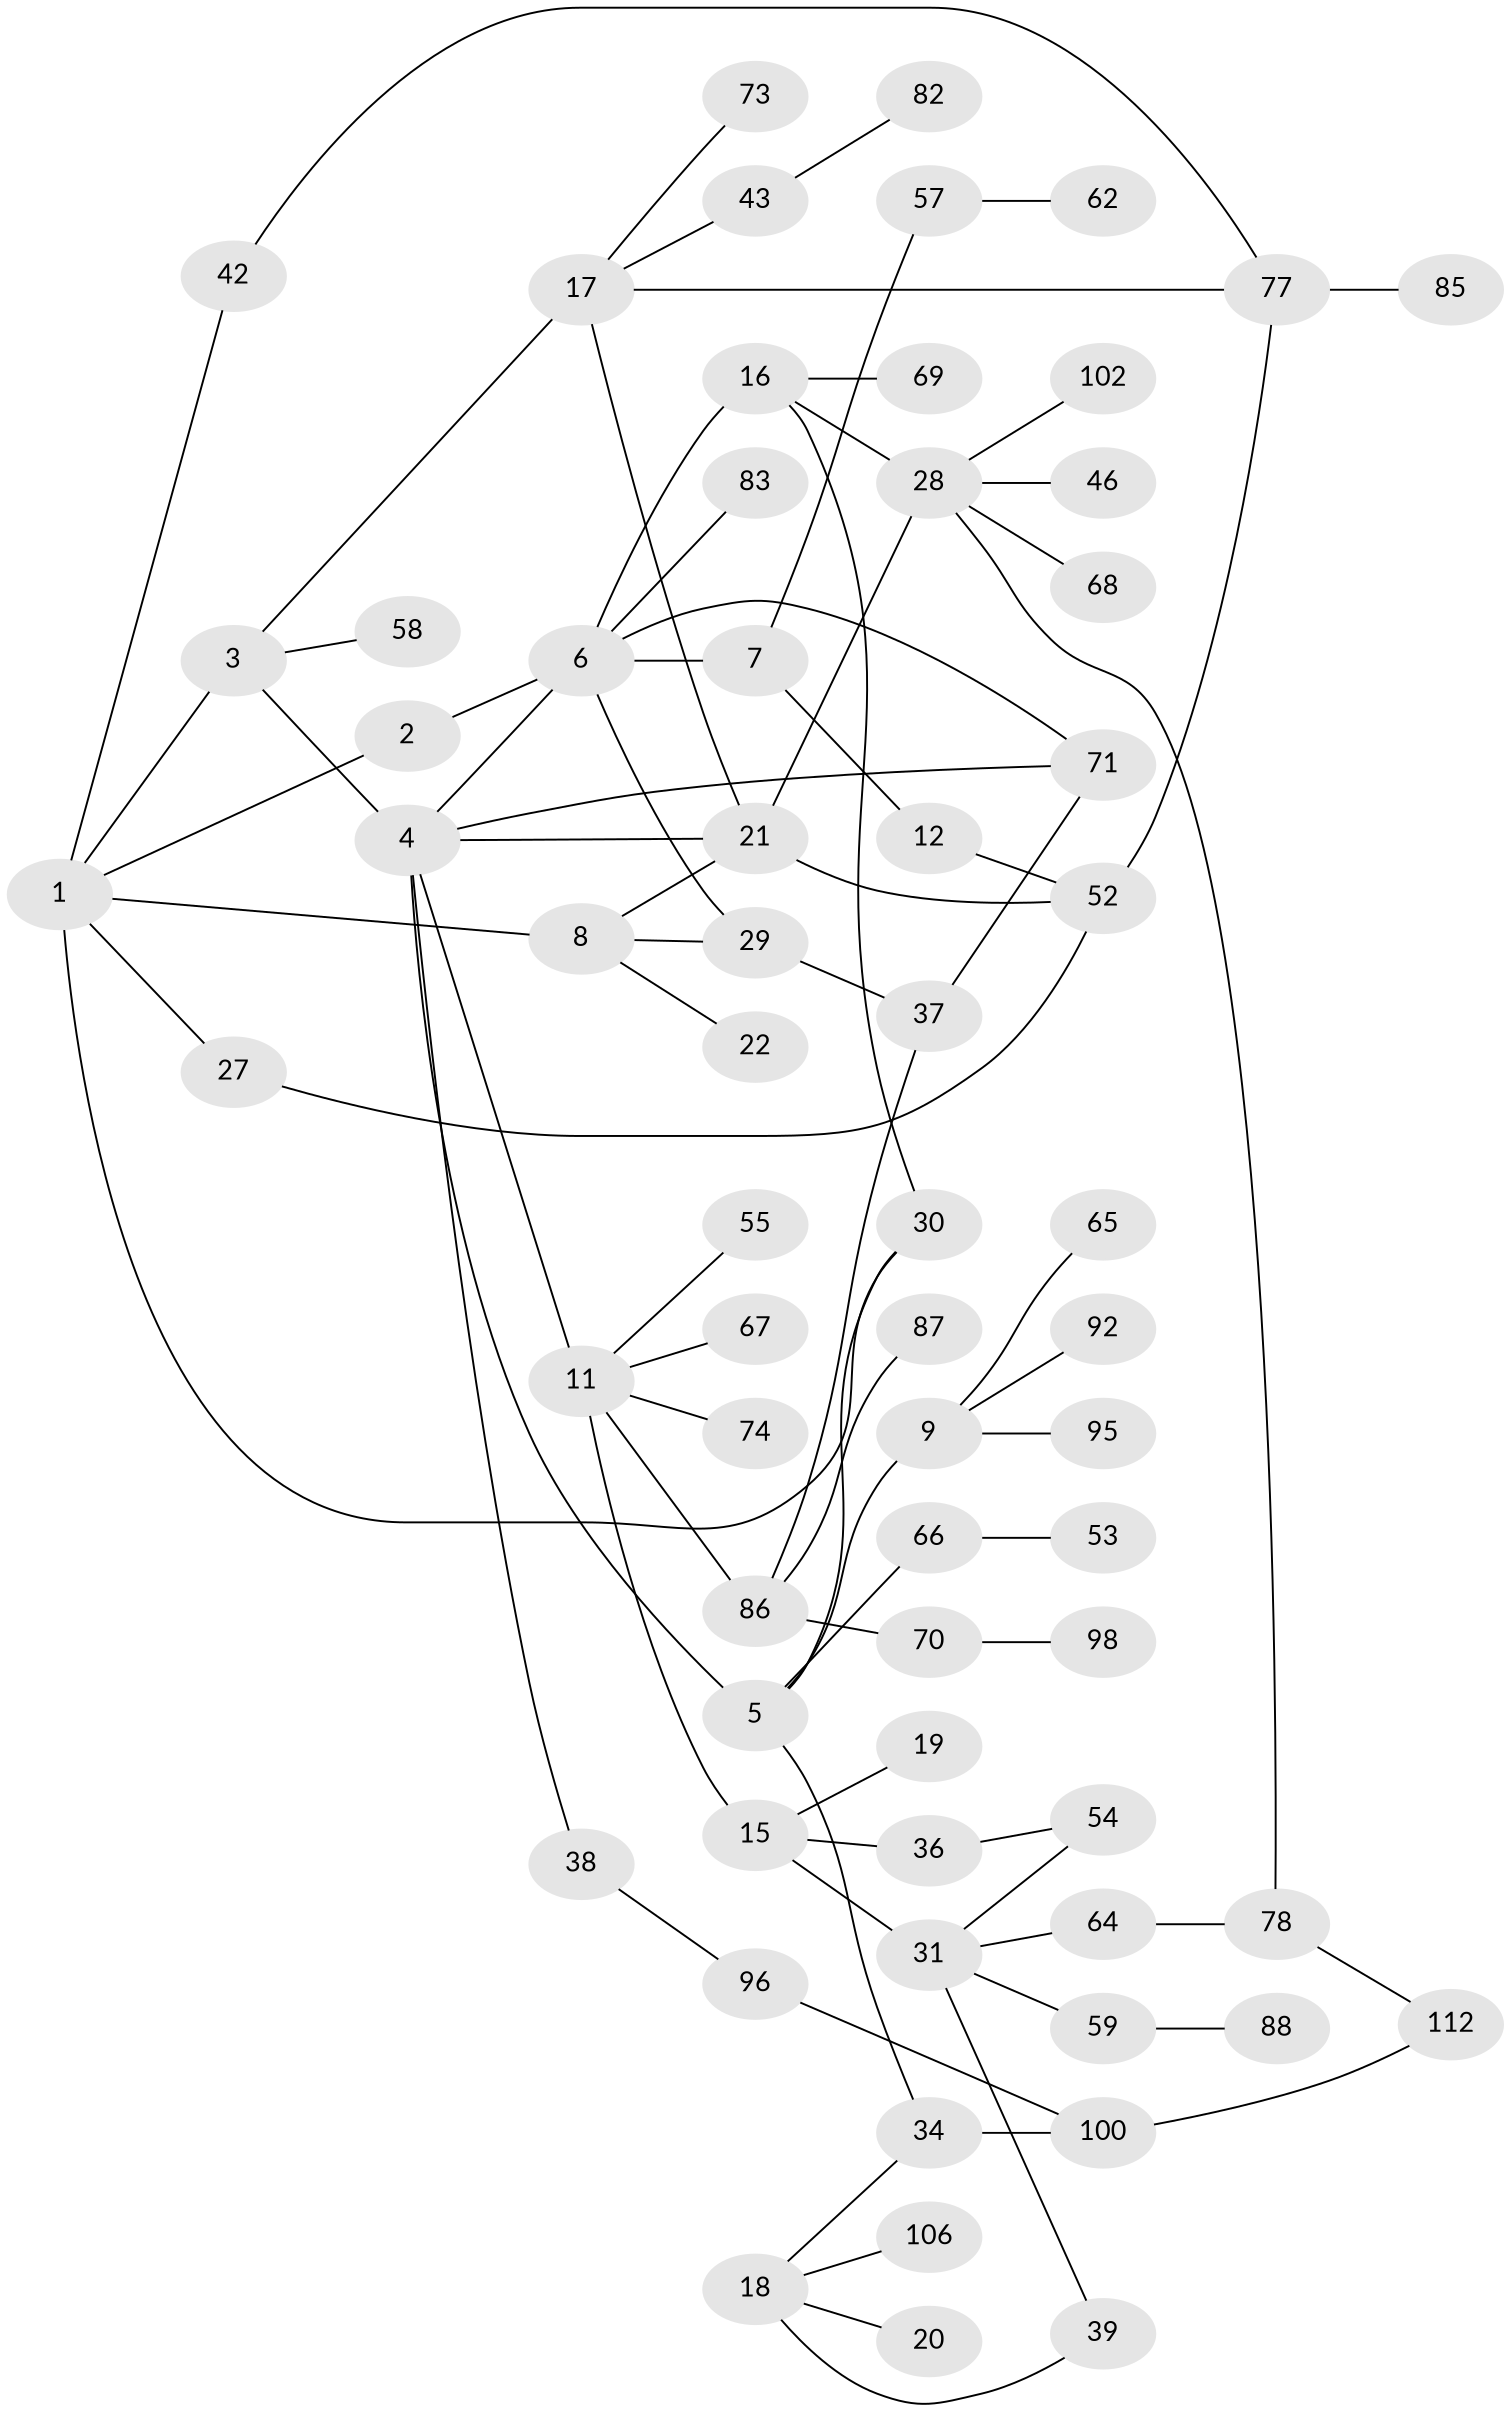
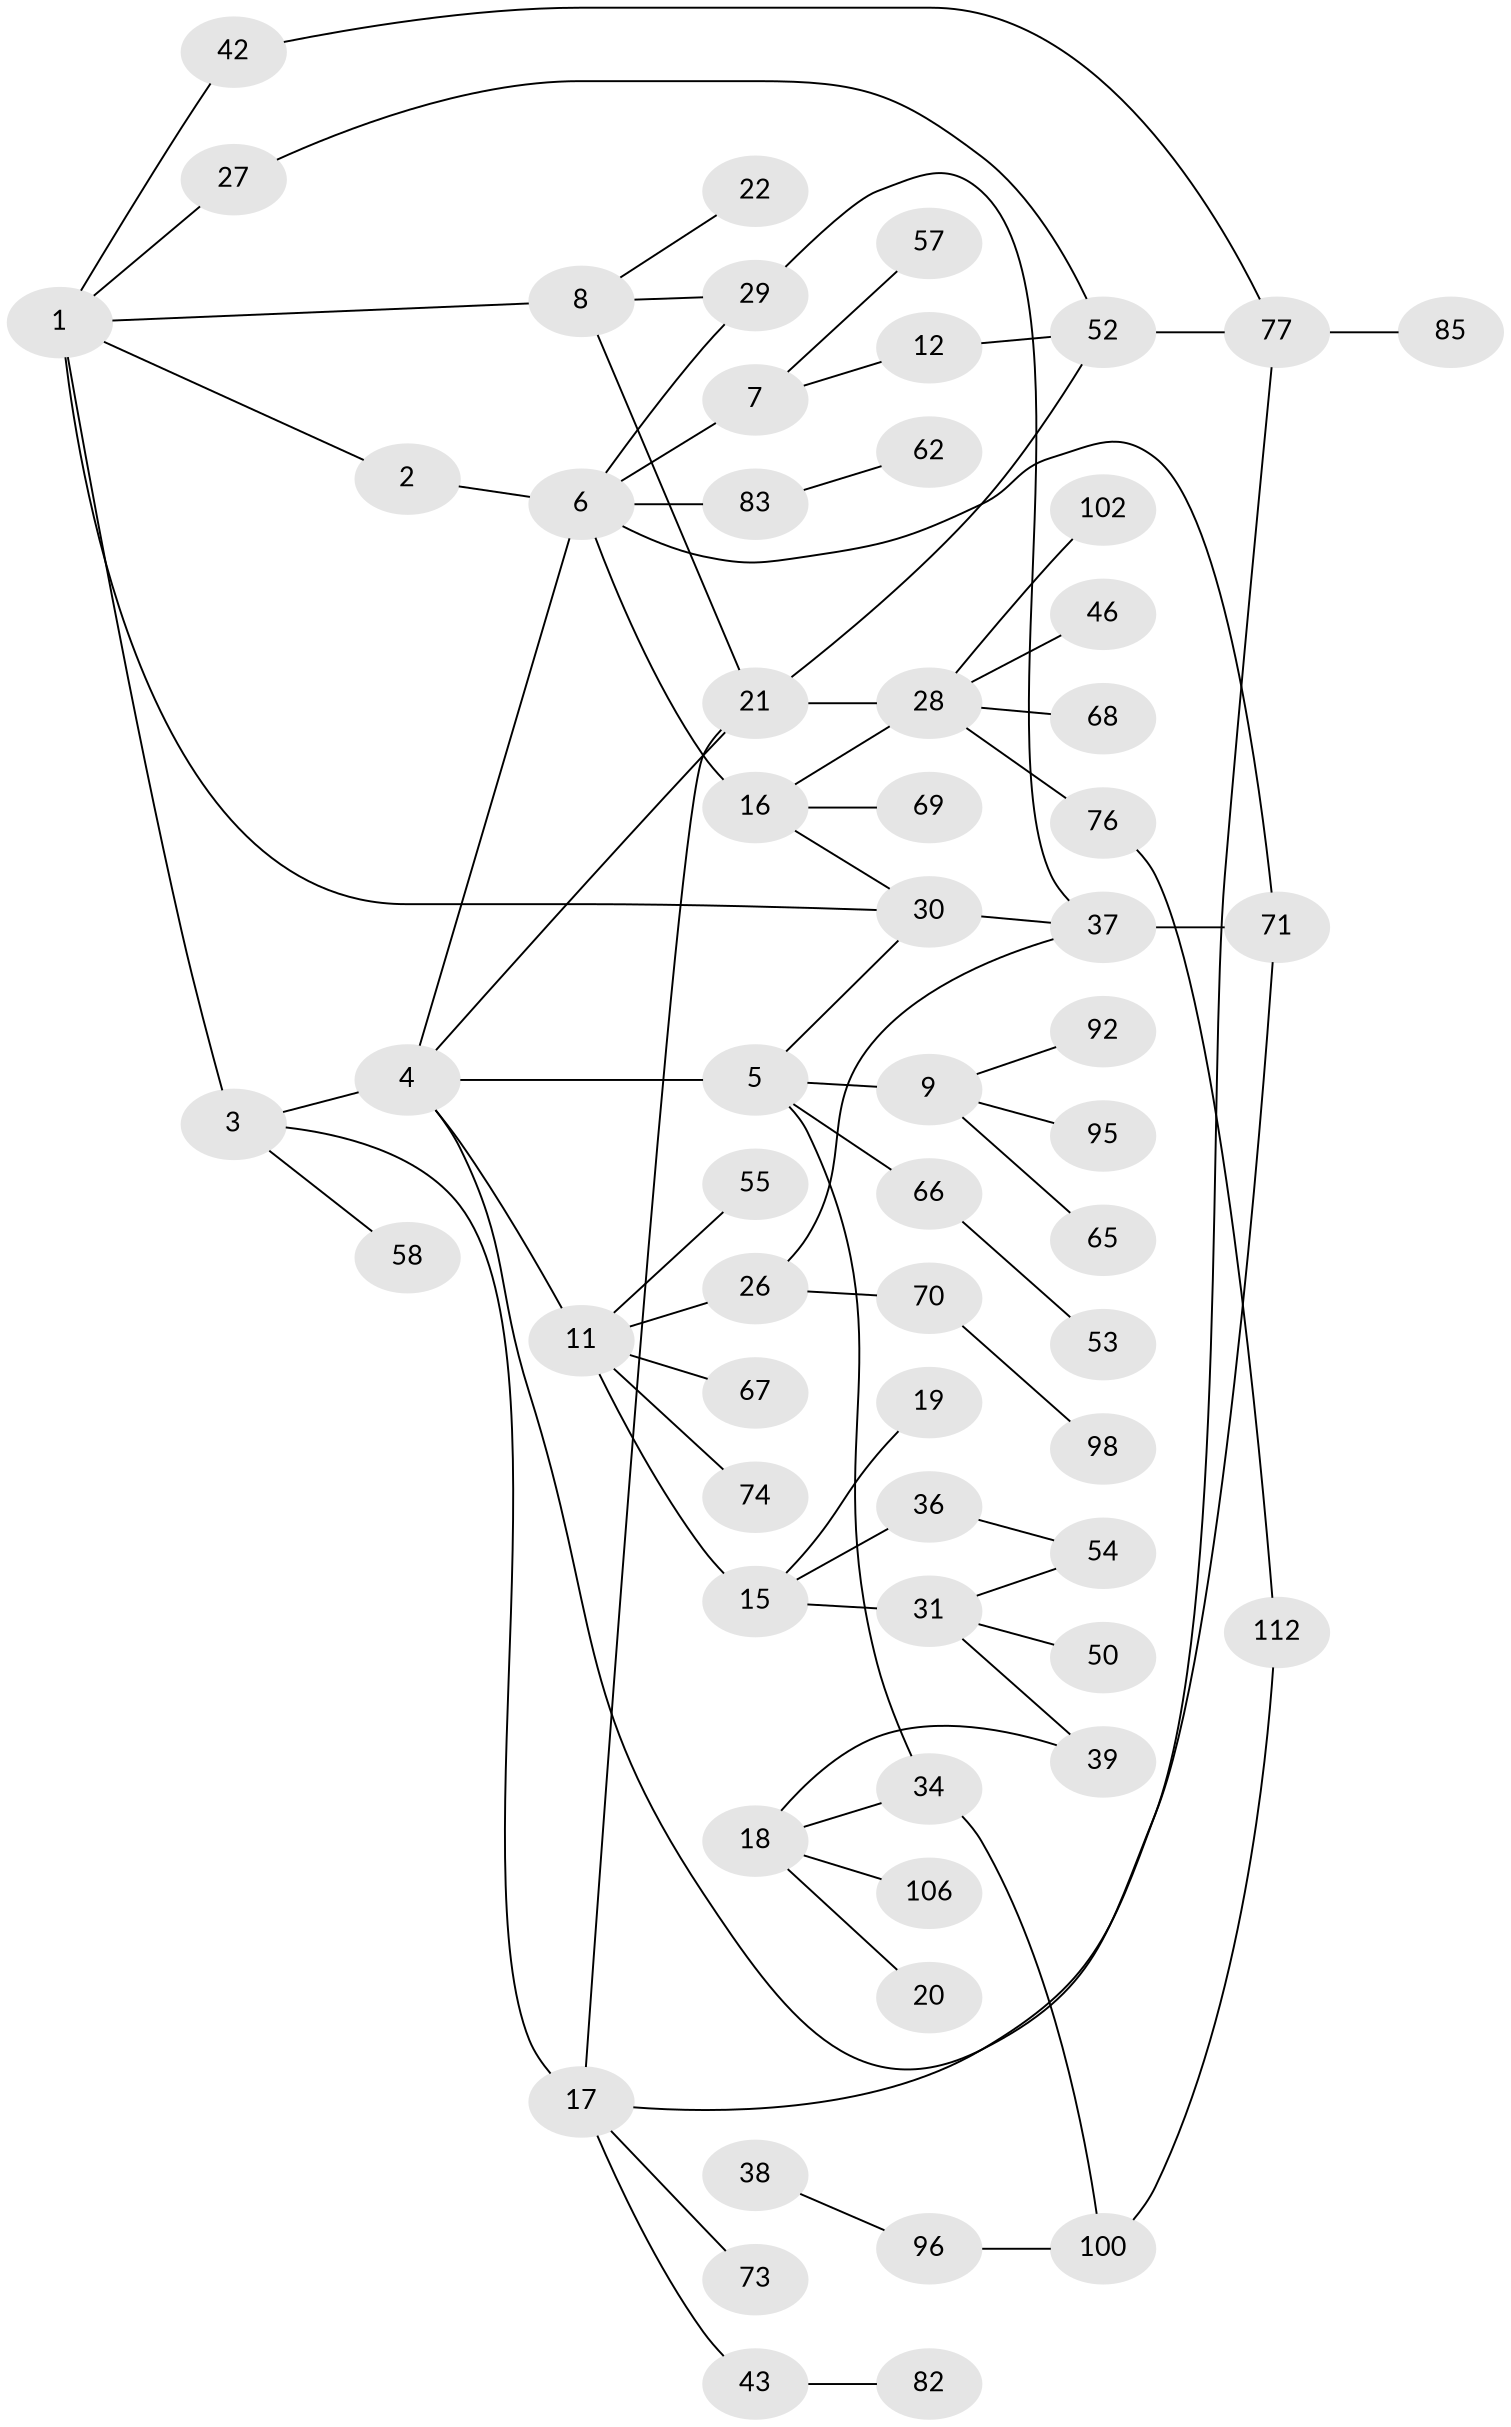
edge "57" -- "62": now "83" -- "62"
edge "30" -- "37": added
node "87": removed
edge "4" -- "38": removed
node "86": label "86" -> "26"
node "64": removed
node "78": label "78" -> "76"
node "59": label "59" -> "50"
node "88": removed
